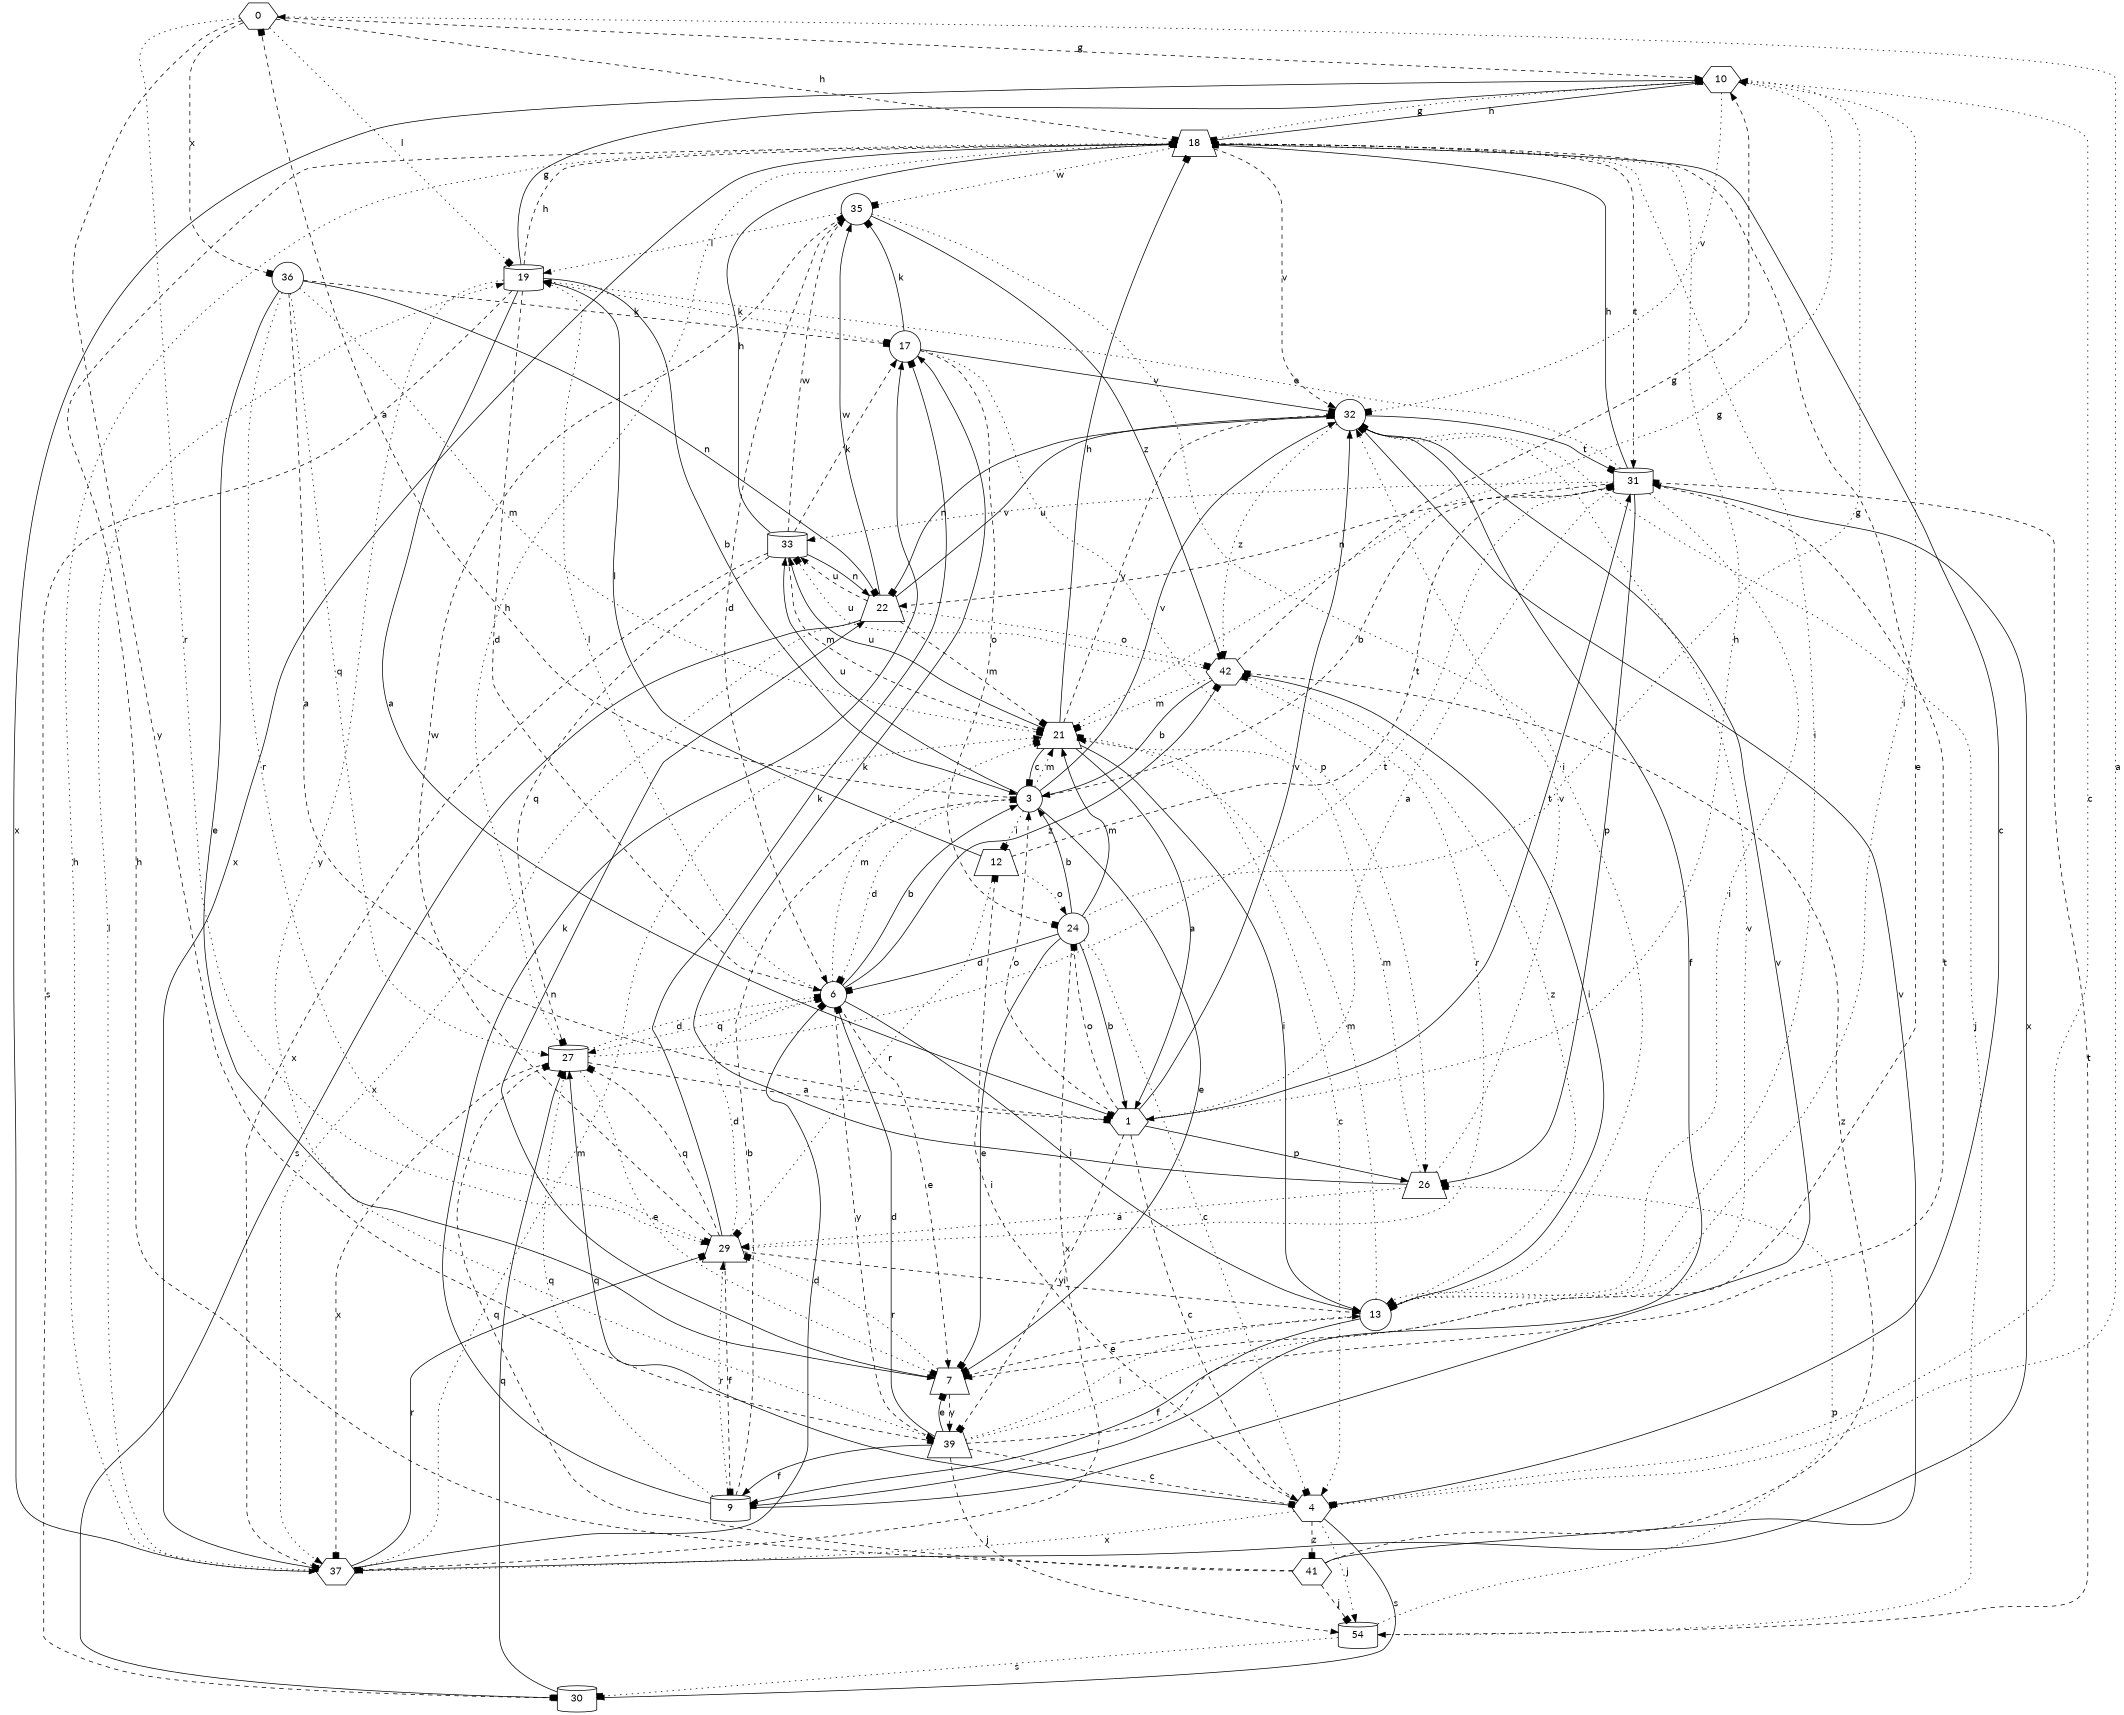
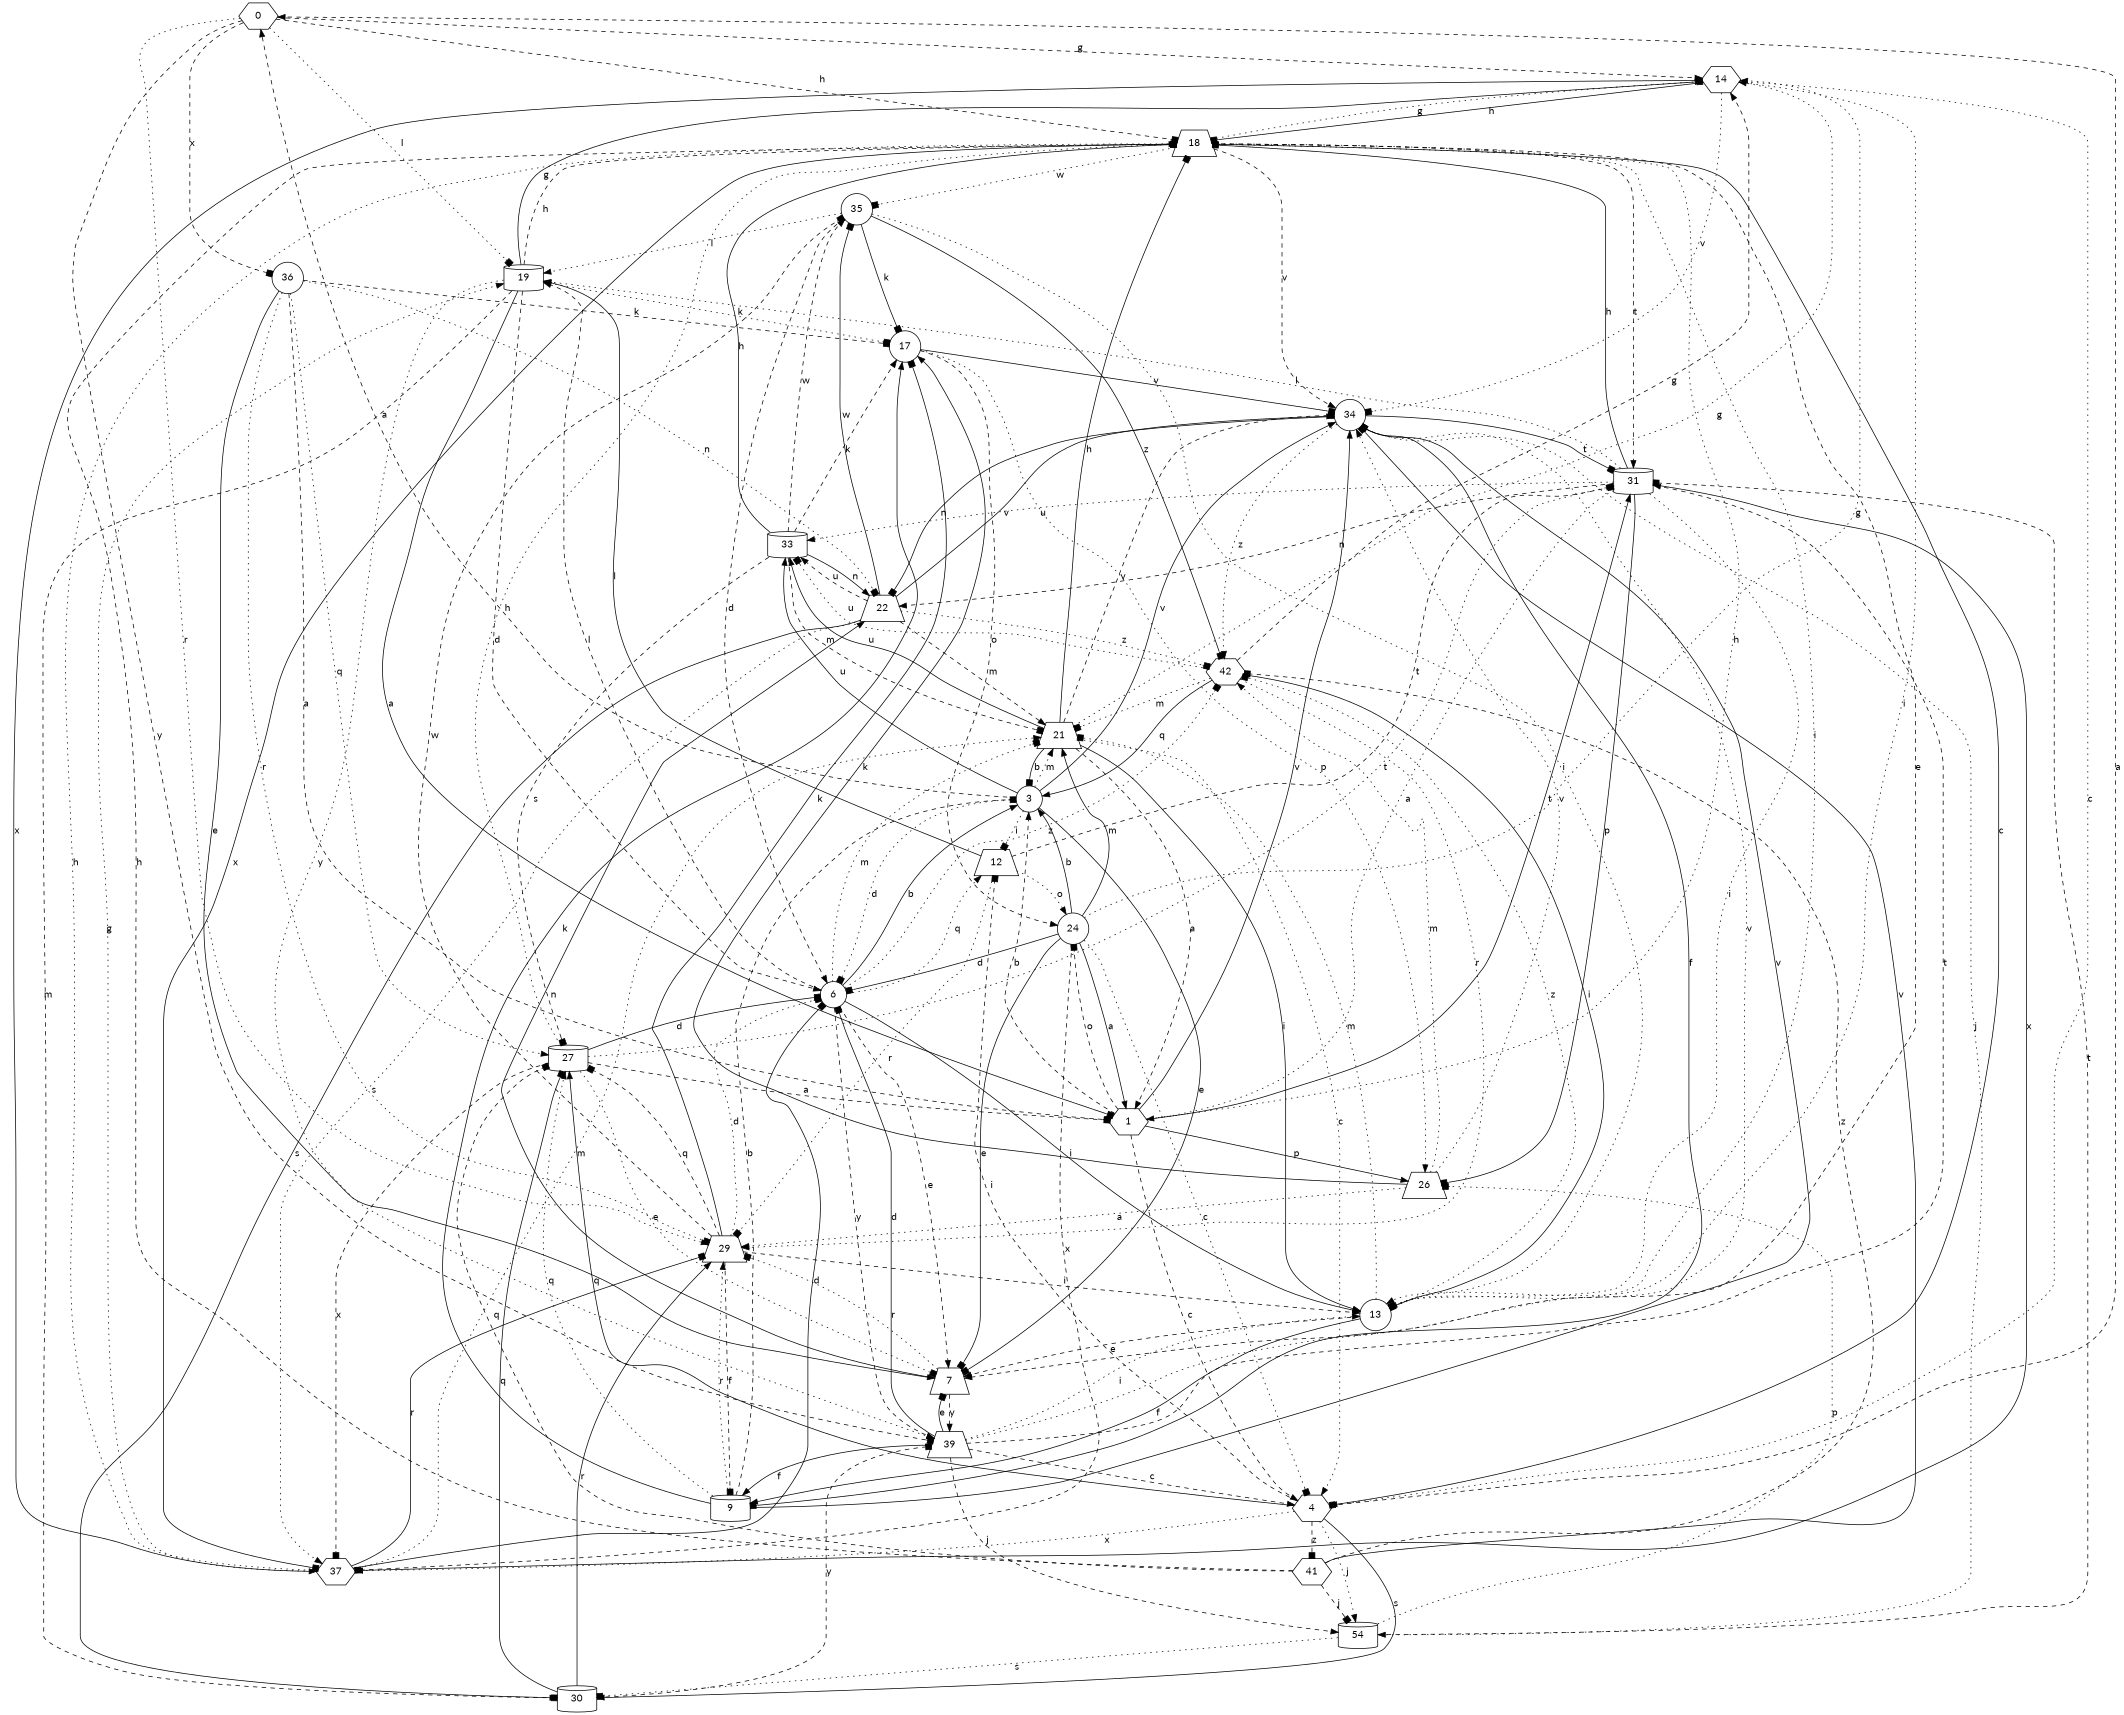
node "10": label "10" -> "14"
edge "4" -> "0": style dotted -> dashed
edge "17" -> "35": reversed
edge "31" -> "19": label "e" -> "l"
edge "36" -> "22": style solid -> dotted
edge "22" -> "35": arrowhead normal -> box
node "32": label "32" -> "34"
edge "19" -> "3": removed, label "b"
edge "3" -> "0": arrowhead box -> normal
edge "36" -> "21": removed, label "m"
edge "22" -> "42": label "o" -> "z"
edge "31" -> "3": removed, label "b"
edge "17" -> "24": arrowhead box -> normal
edge "6" -> "19": style dotted -> dashed
edge "22" -> "21": arrowhead box -> normal
edge "42" -> "3": label "b" -> "q"
edge "21" -> "3": label "c" -> "b"
edge "33" -> "27": label "q" -> "s"
edge "6" -> "42": style solid -> dotted
edge "26" -> "21": now "26" -> "42"
edge "21" -> "1": style solid -> dashed
edge "37" -> "19": label "l" -> "g"
edge "1" -> "3": label "o" -> "b"
edge "33" -> "37": removed, label "x"
edge "19" -> "30": label "s" -> "m"
edge "27" -> "6": style dotted -> solid
edge "6" -> "27": now "6" -> "12"
edge "24" -> "1": label "b" -> "a"
edge "22" -> "37": label "x" -> "s"
edge "1" -> "39": now "30" -> "39"
edge "13" -> "7": arrowhead box -> normal
edge "30" -> "29": added, label "r"
edge "39" -> "4": arrowhead box -> normal
